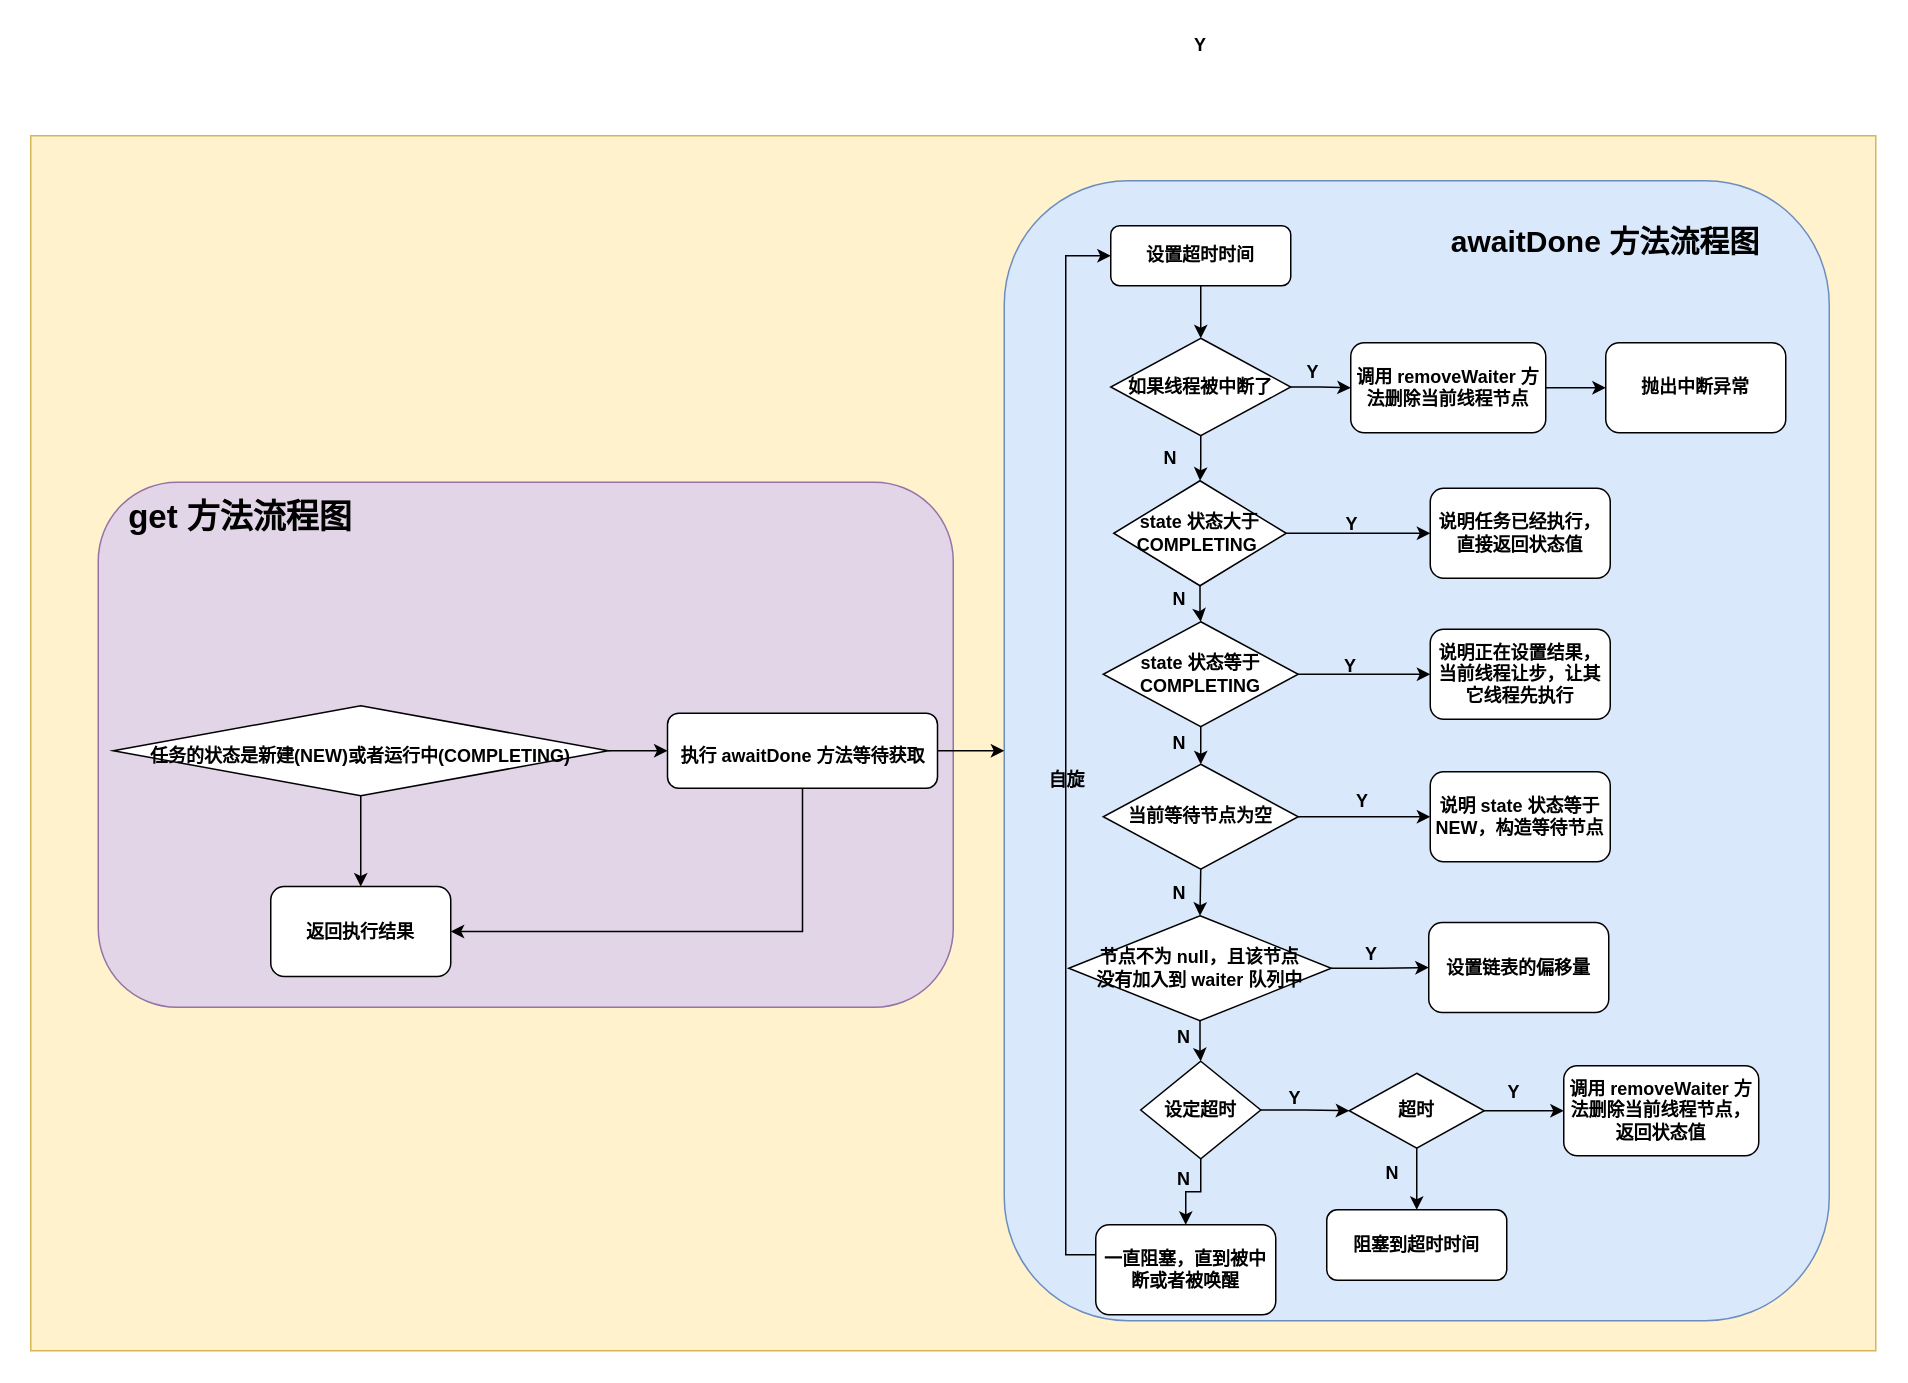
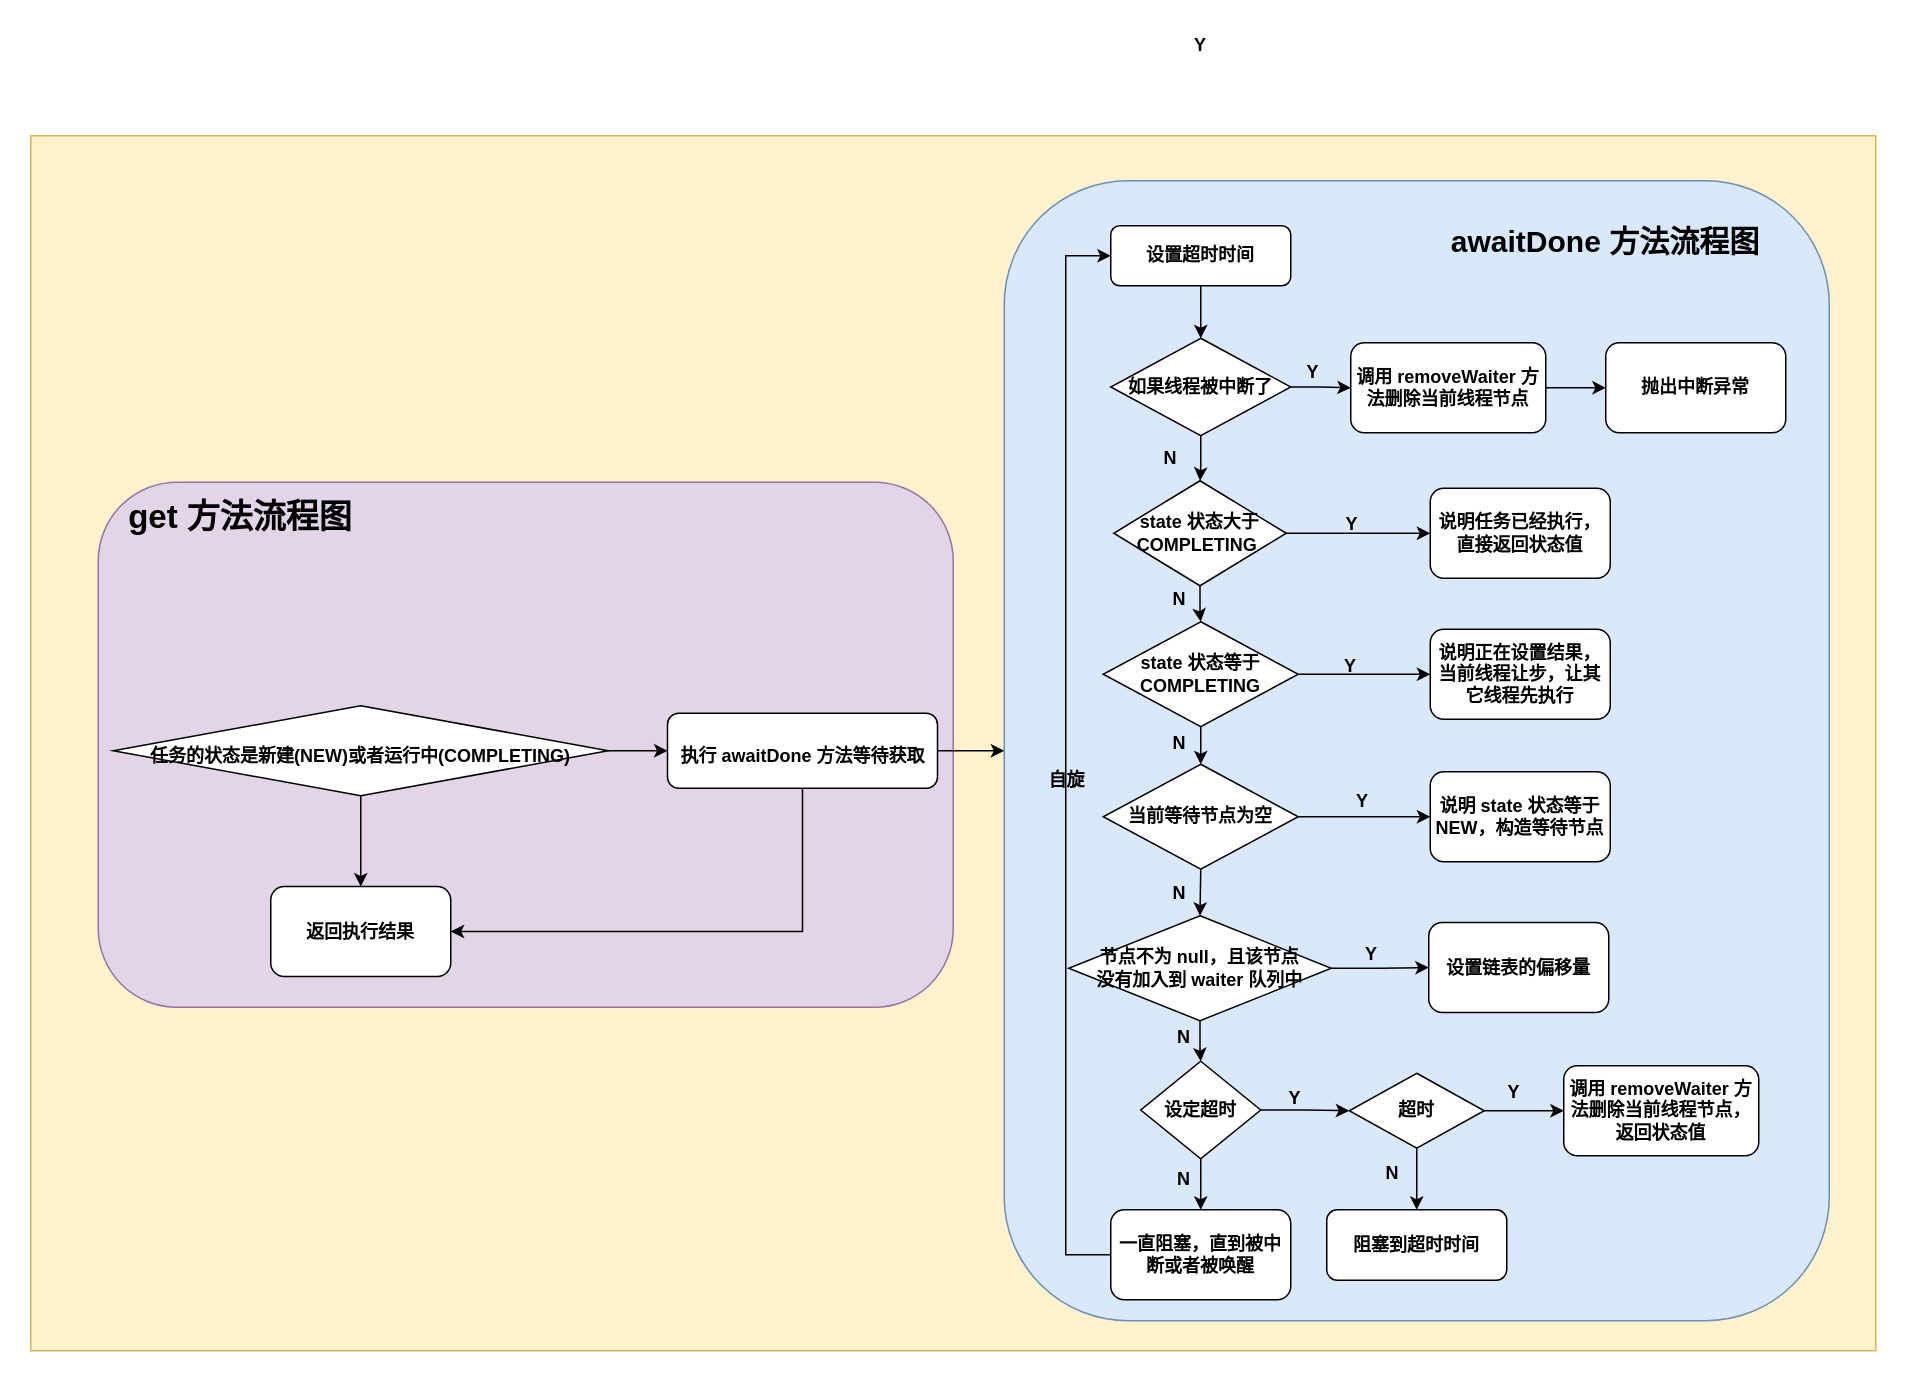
node "一直阻塞，直到被中断或者被唤醒": moved (1186, 1270) -> (1201, 1255)
